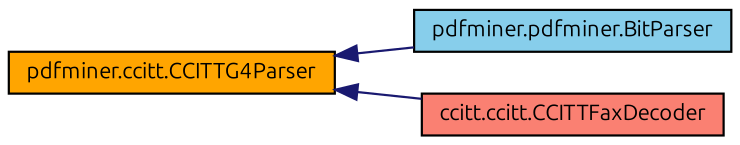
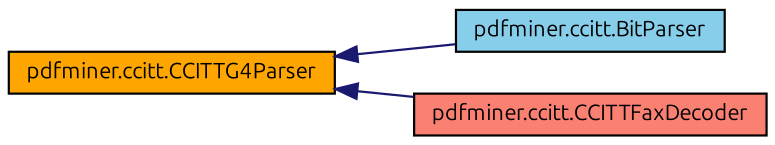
node "pdfminer.pdfminer.BitParser": label "pdfminer.pdfminer.BitParser" -> "pdfminer.ccitt.BitParser"
node "ccitt.ccitt.CCITTFaxDecoder": label "ccitt.ccitt.CCITTFaxDecoder" -> "pdfminer.ccitt.CCITTFaxDecoder"
